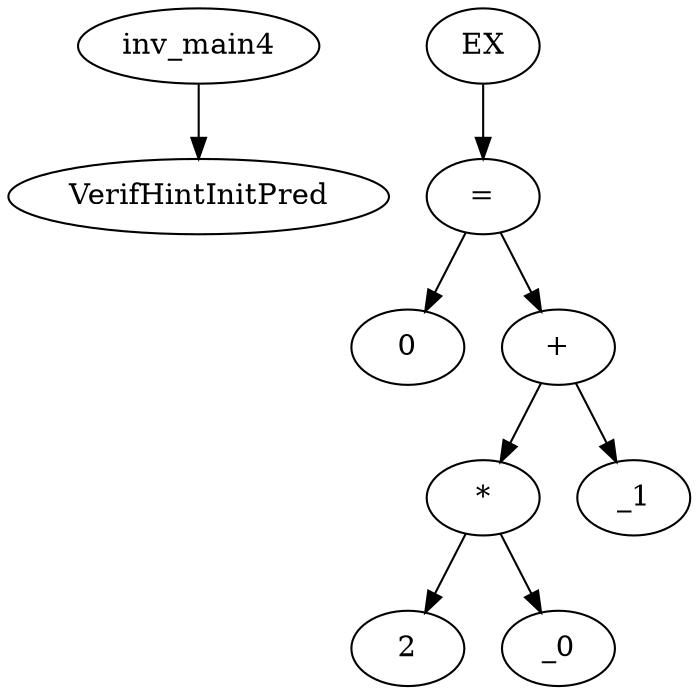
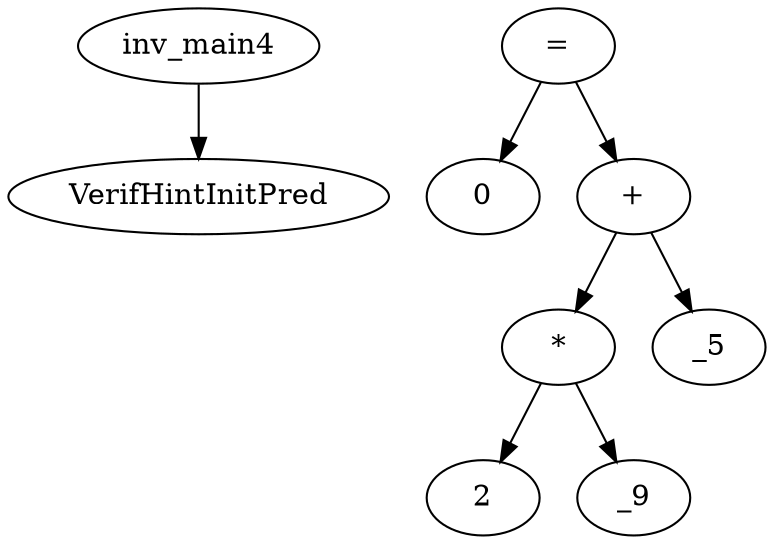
node "EX": removed
node "_1": label "_1" -> "_5"
node "_0": label "_0" -> "_9"
